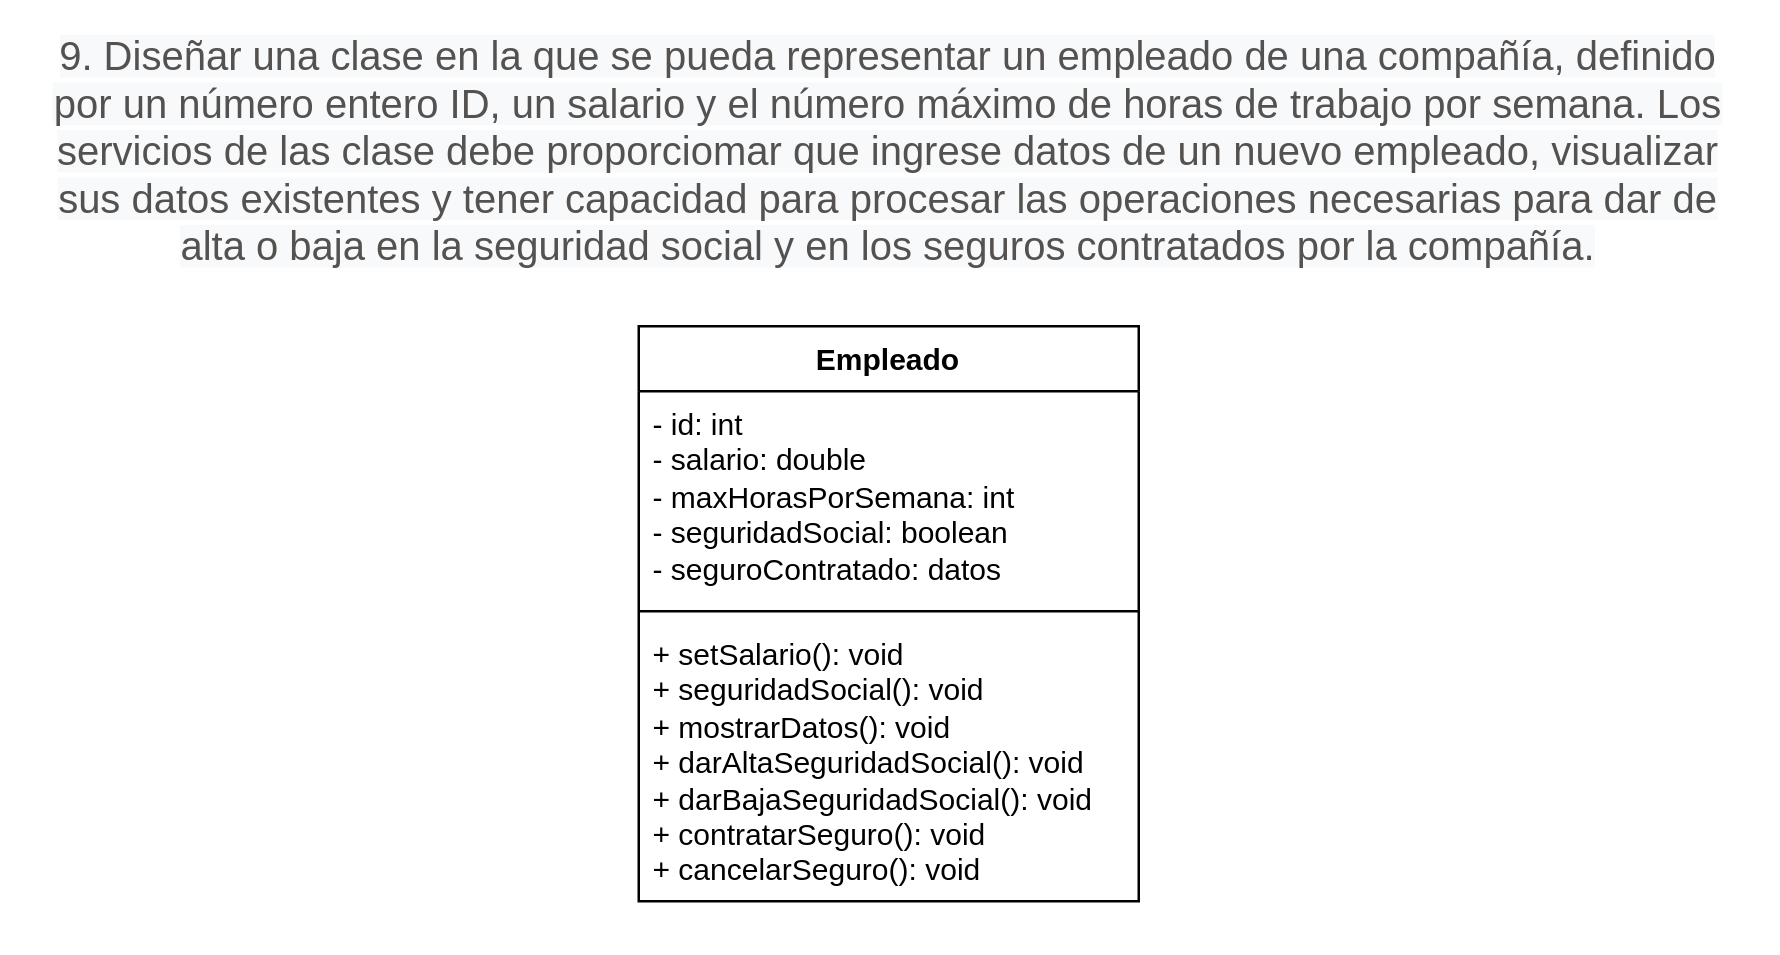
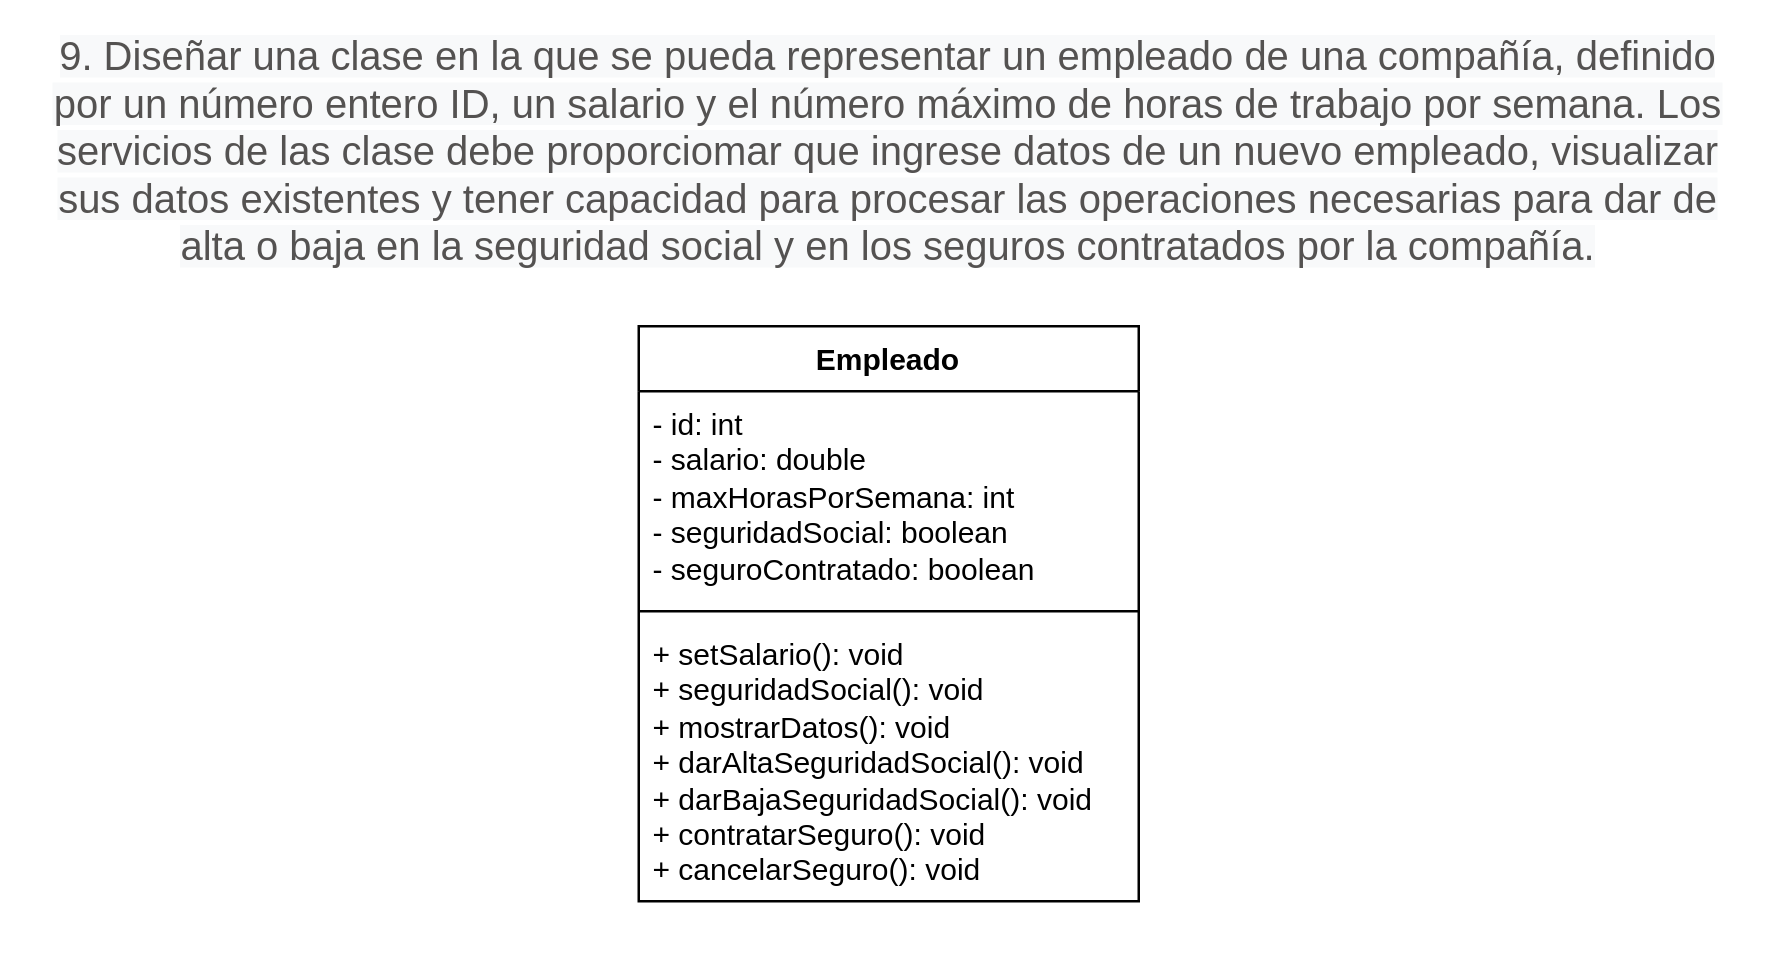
node "- id: int - salario: double - maxHorasPorSemana: int - seguridadSocial: boolean - seguroContratado: datos": label "- id: int - salario: double - maxHorasPorSemana: int - seguridadSocial: boolean - seguroContratado: datos" -> "- id: int - salario: double - maxHorasPorSemana: int - seguridadSocial: boolean - seguroContratado: boolean"
